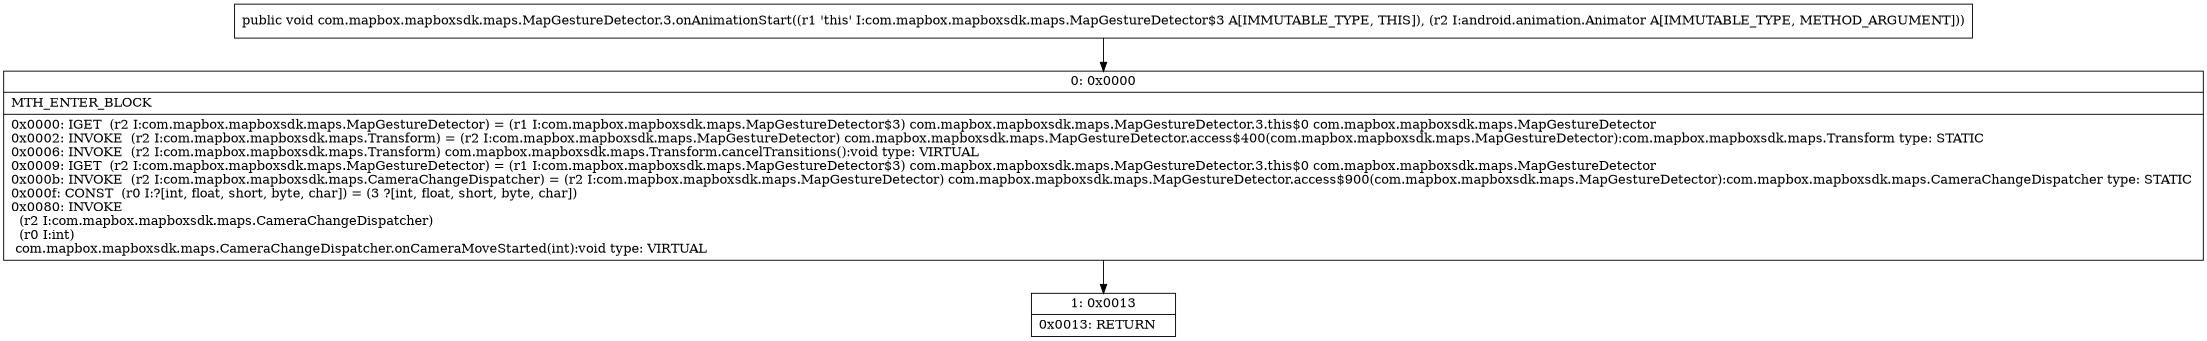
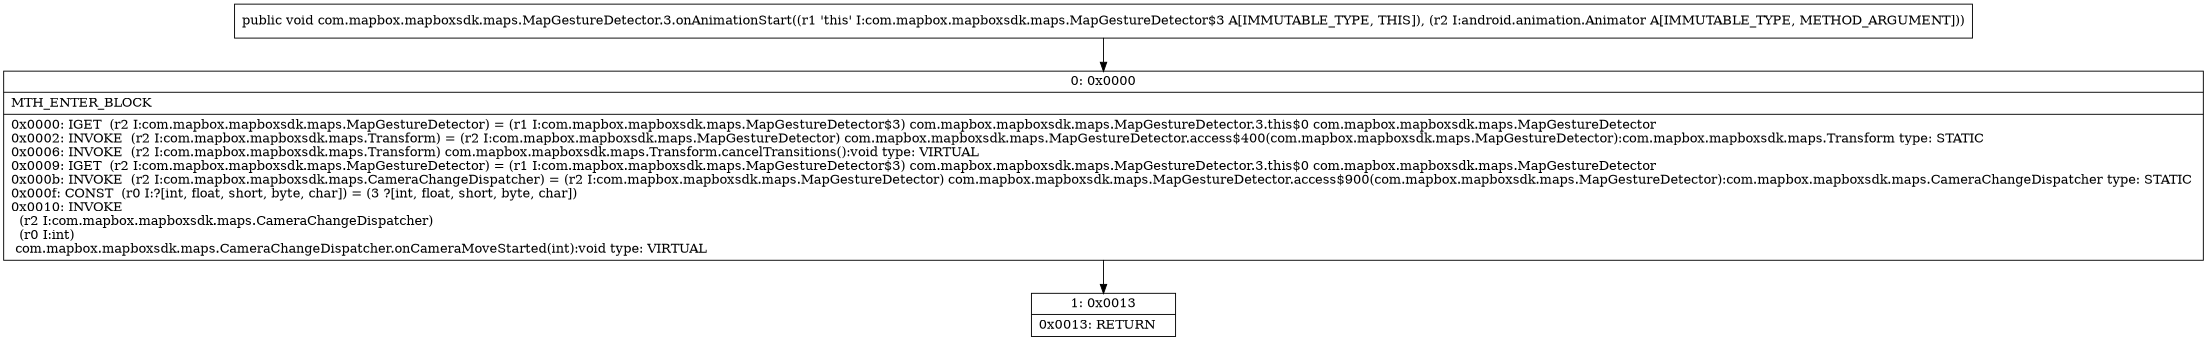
node "0: 0x0000": text "0x0080: INVOKE" -> "0x0010: INVOKE"
